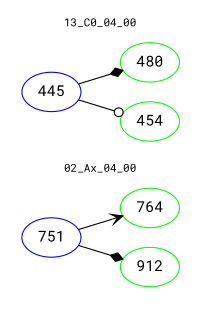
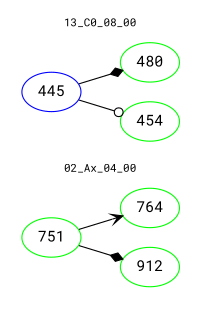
cluster "13_C0_04_00": label "13_C0_04_00" -> "13_C0_08_00"
node "751": color blue -> green
